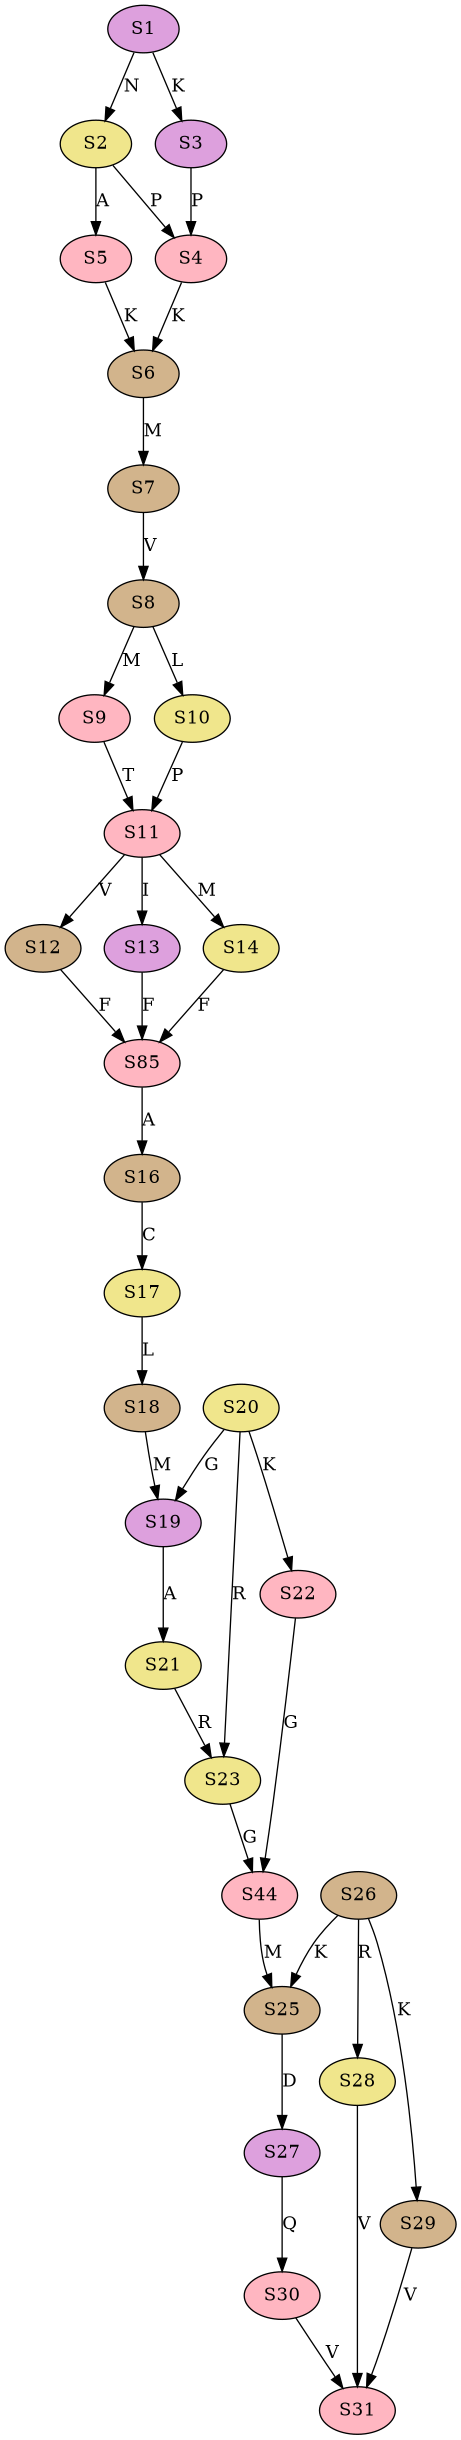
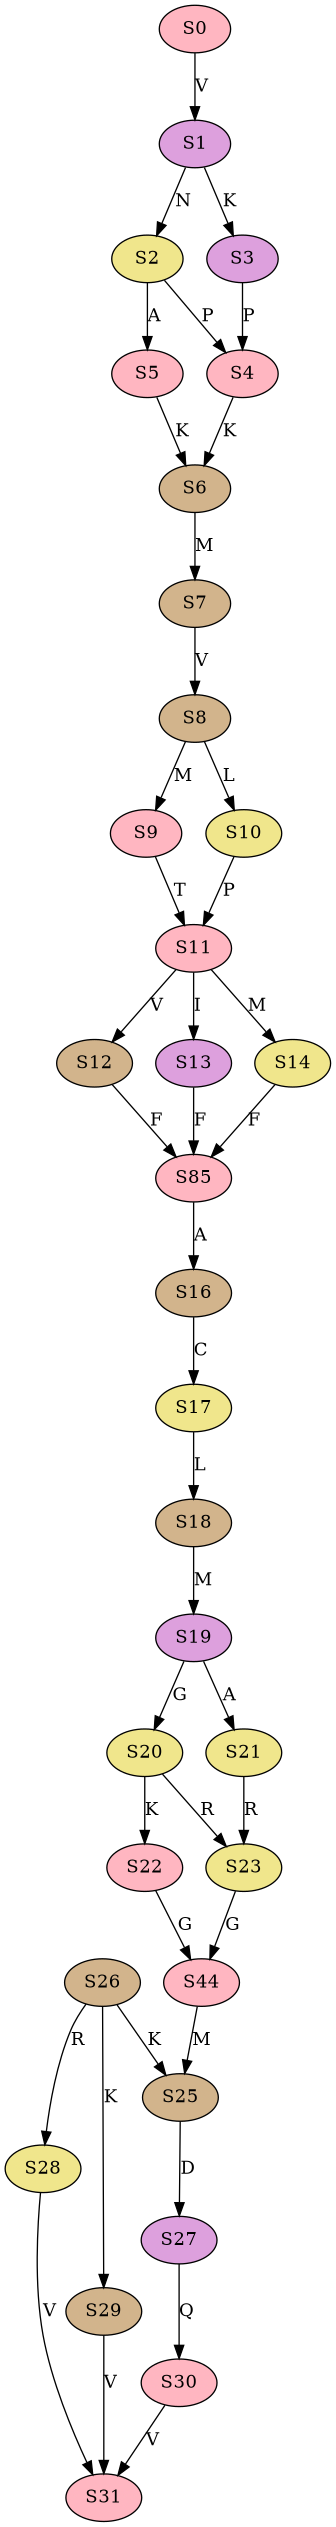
node "S0": added
edge "S20" -> "S19": reversed
